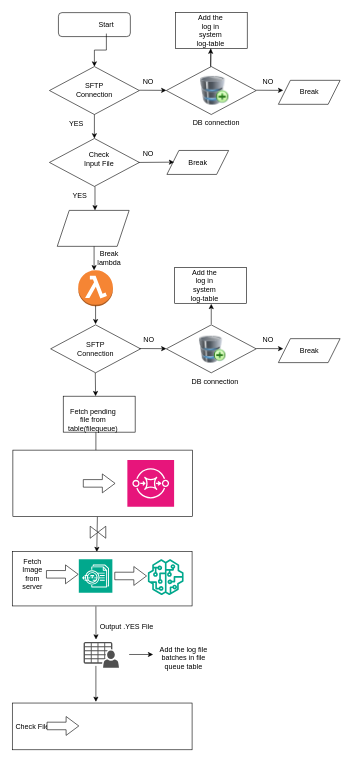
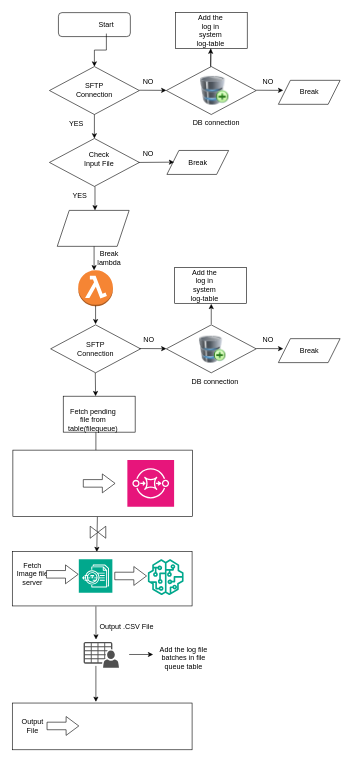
node "Fetch Image from server": label "Fetch Image from server" -> "Fetch Image file server"
node "Output .YES File": label "Output .YES File" -> "Output .CSV File"
node "Check File": label "Check File" -> "Output File"
